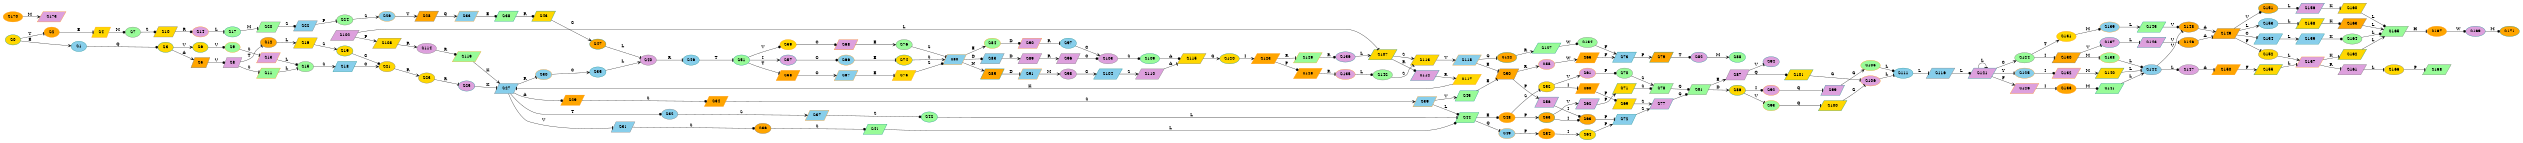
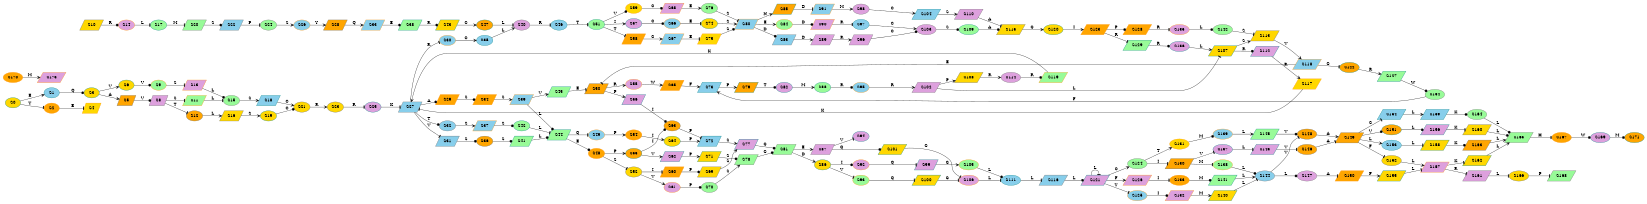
node "S7": removed
node "S129": color darkorange -> teal
node "S95": added
